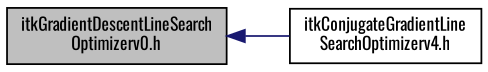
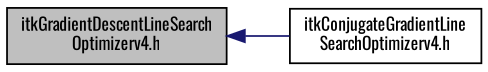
node "itkGradientDescentLineSearch Optimizerv0.h": label "itkGradientDescentLineSearch Optimizerv0.h" -> "itkGradientDescentLineSearch Optimizerv4.h"
